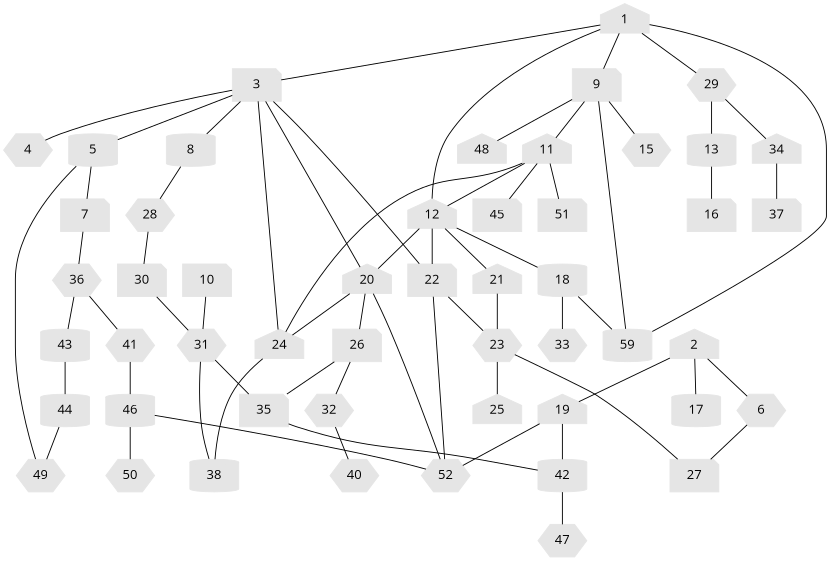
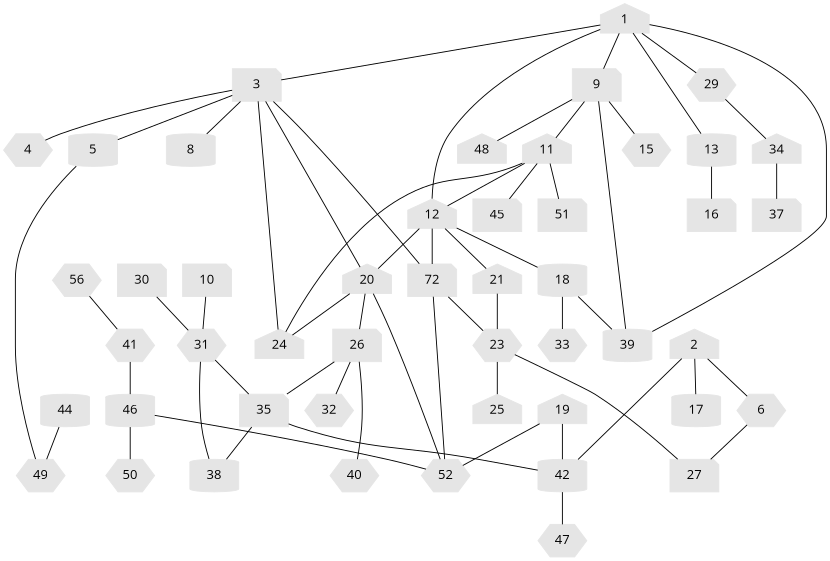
edge "29" -- "13": now "1" -- "13"
node "7": removed
node "28": removed
node "36": label "36" -> "56"
node "22": label "22" -> "72"
node "43": removed
node "59": label "59" -> "39"
edge "2" -- "19": now "2" -- "42"
edge "24" -- "38": now "35" -- "38"
edge "32" -- "40": now "26" -- "40"
